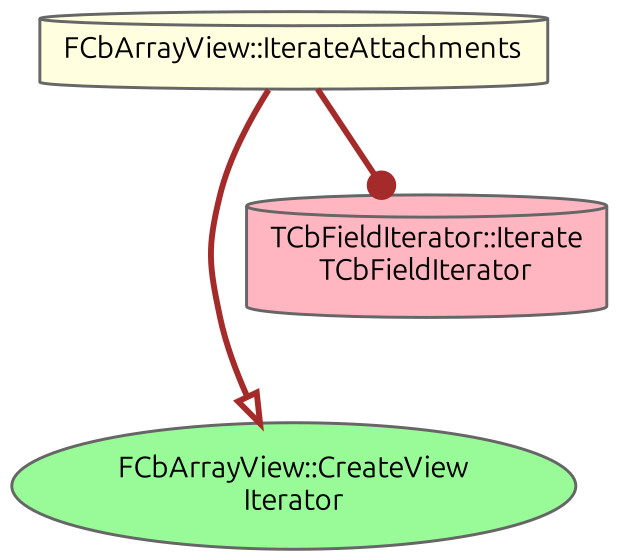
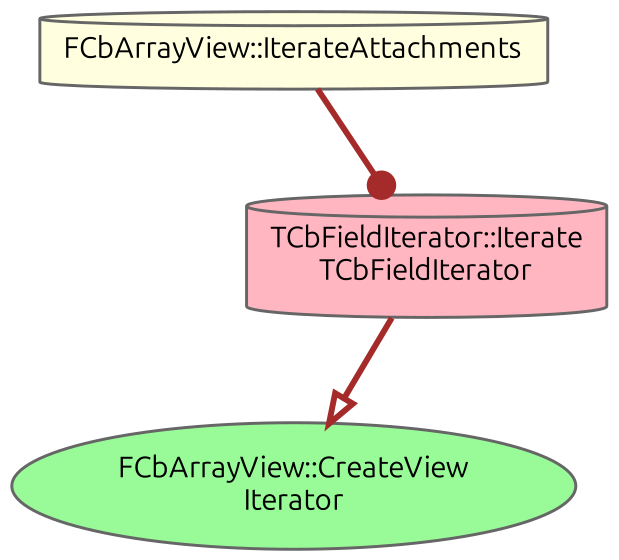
edge "FCbArrayView::IterateAttachments" -> "FCbArrayView::CreateView Iterator": now "TCbFieldIterator::Iterate TCbFieldIterator" -> "FCbArrayView::CreateView Iterator"
